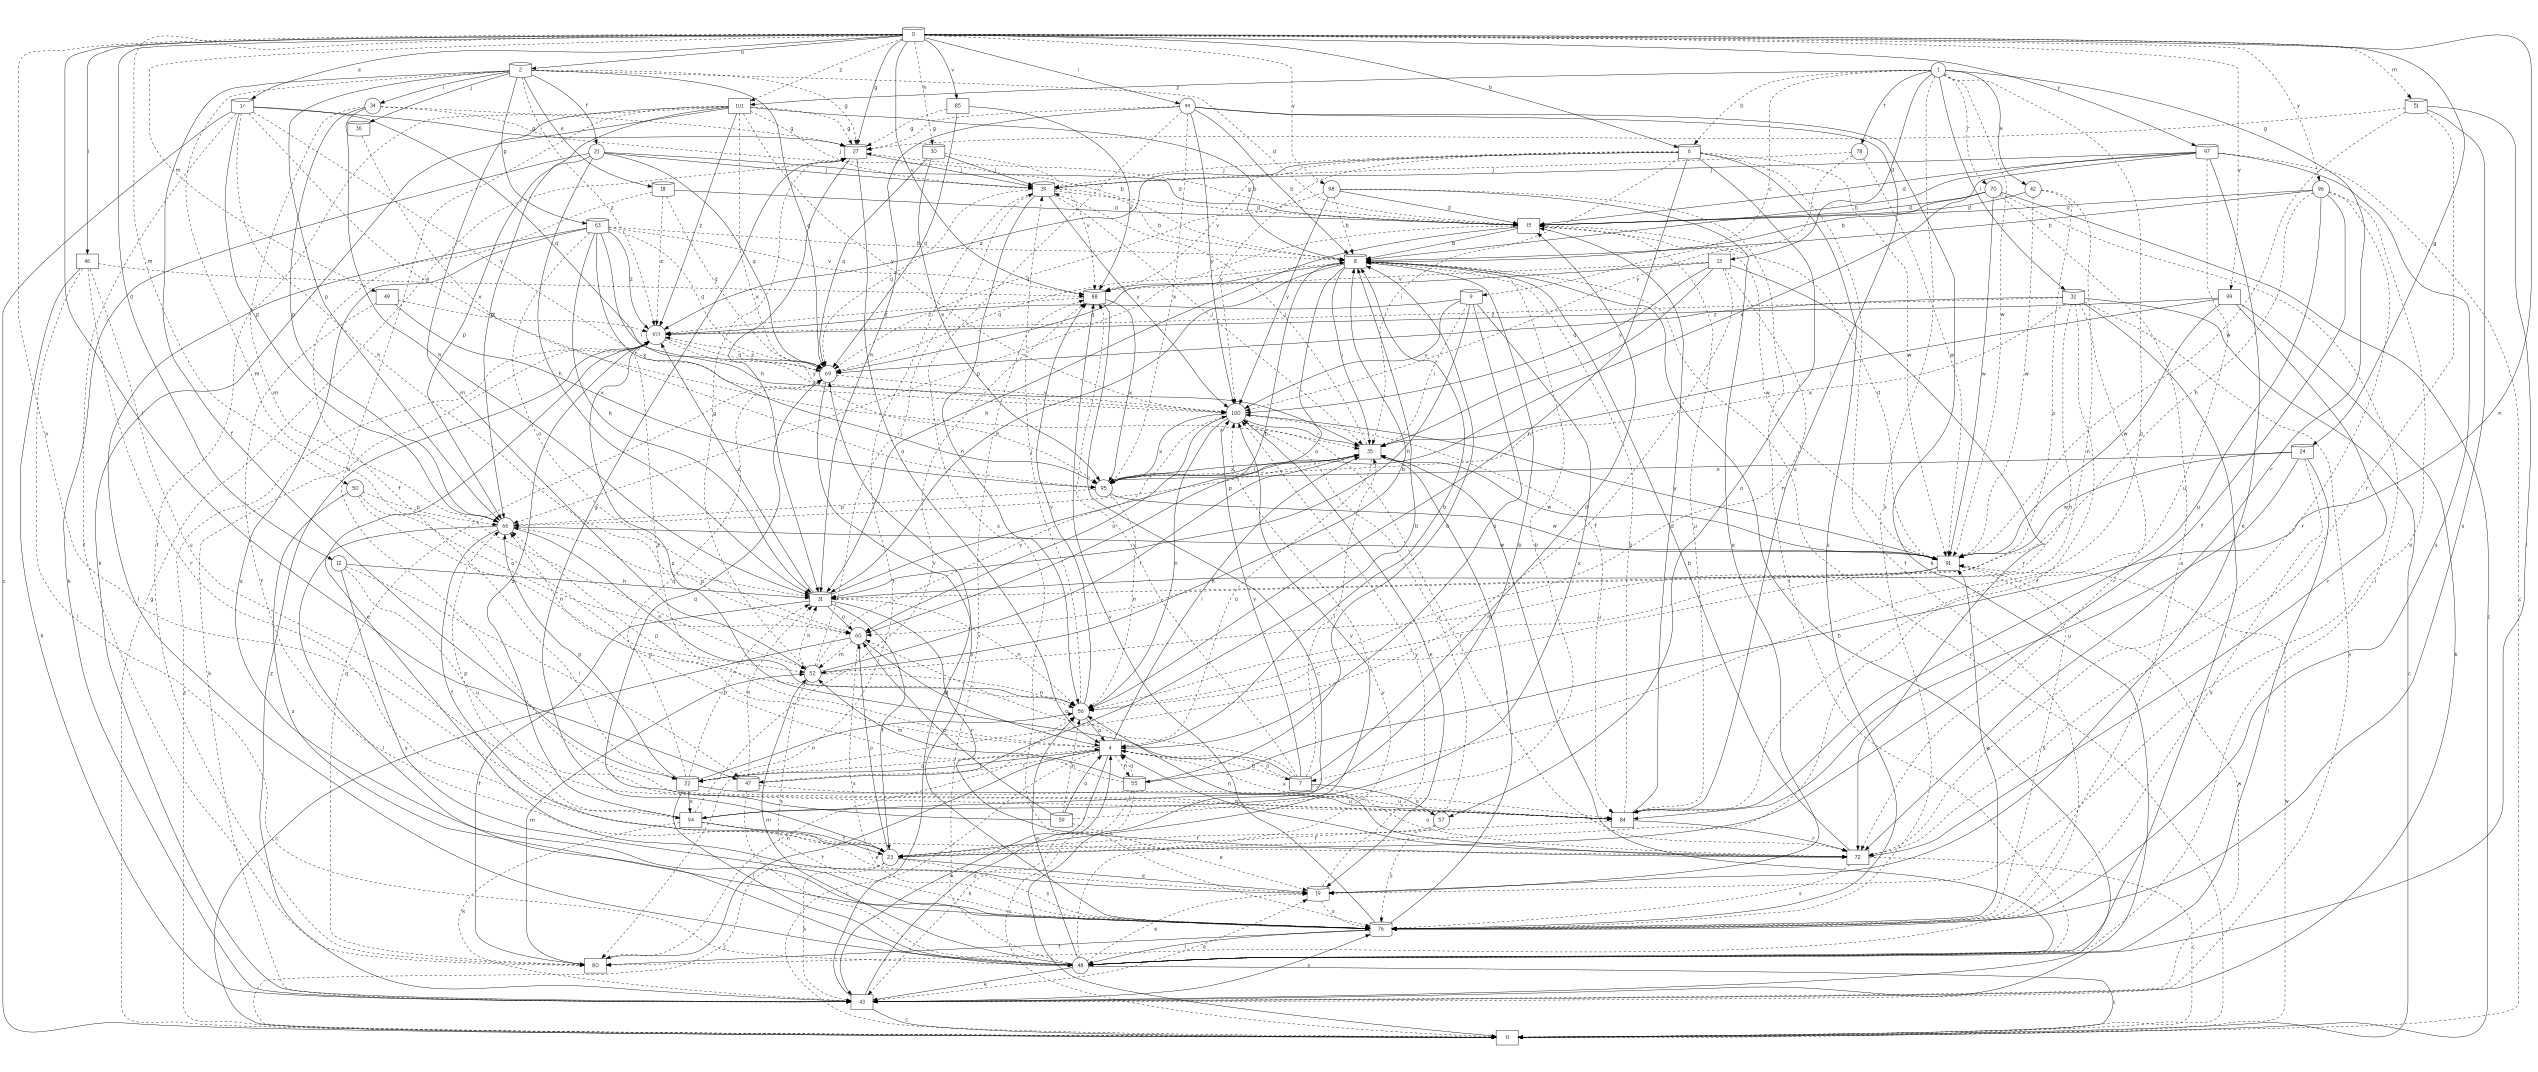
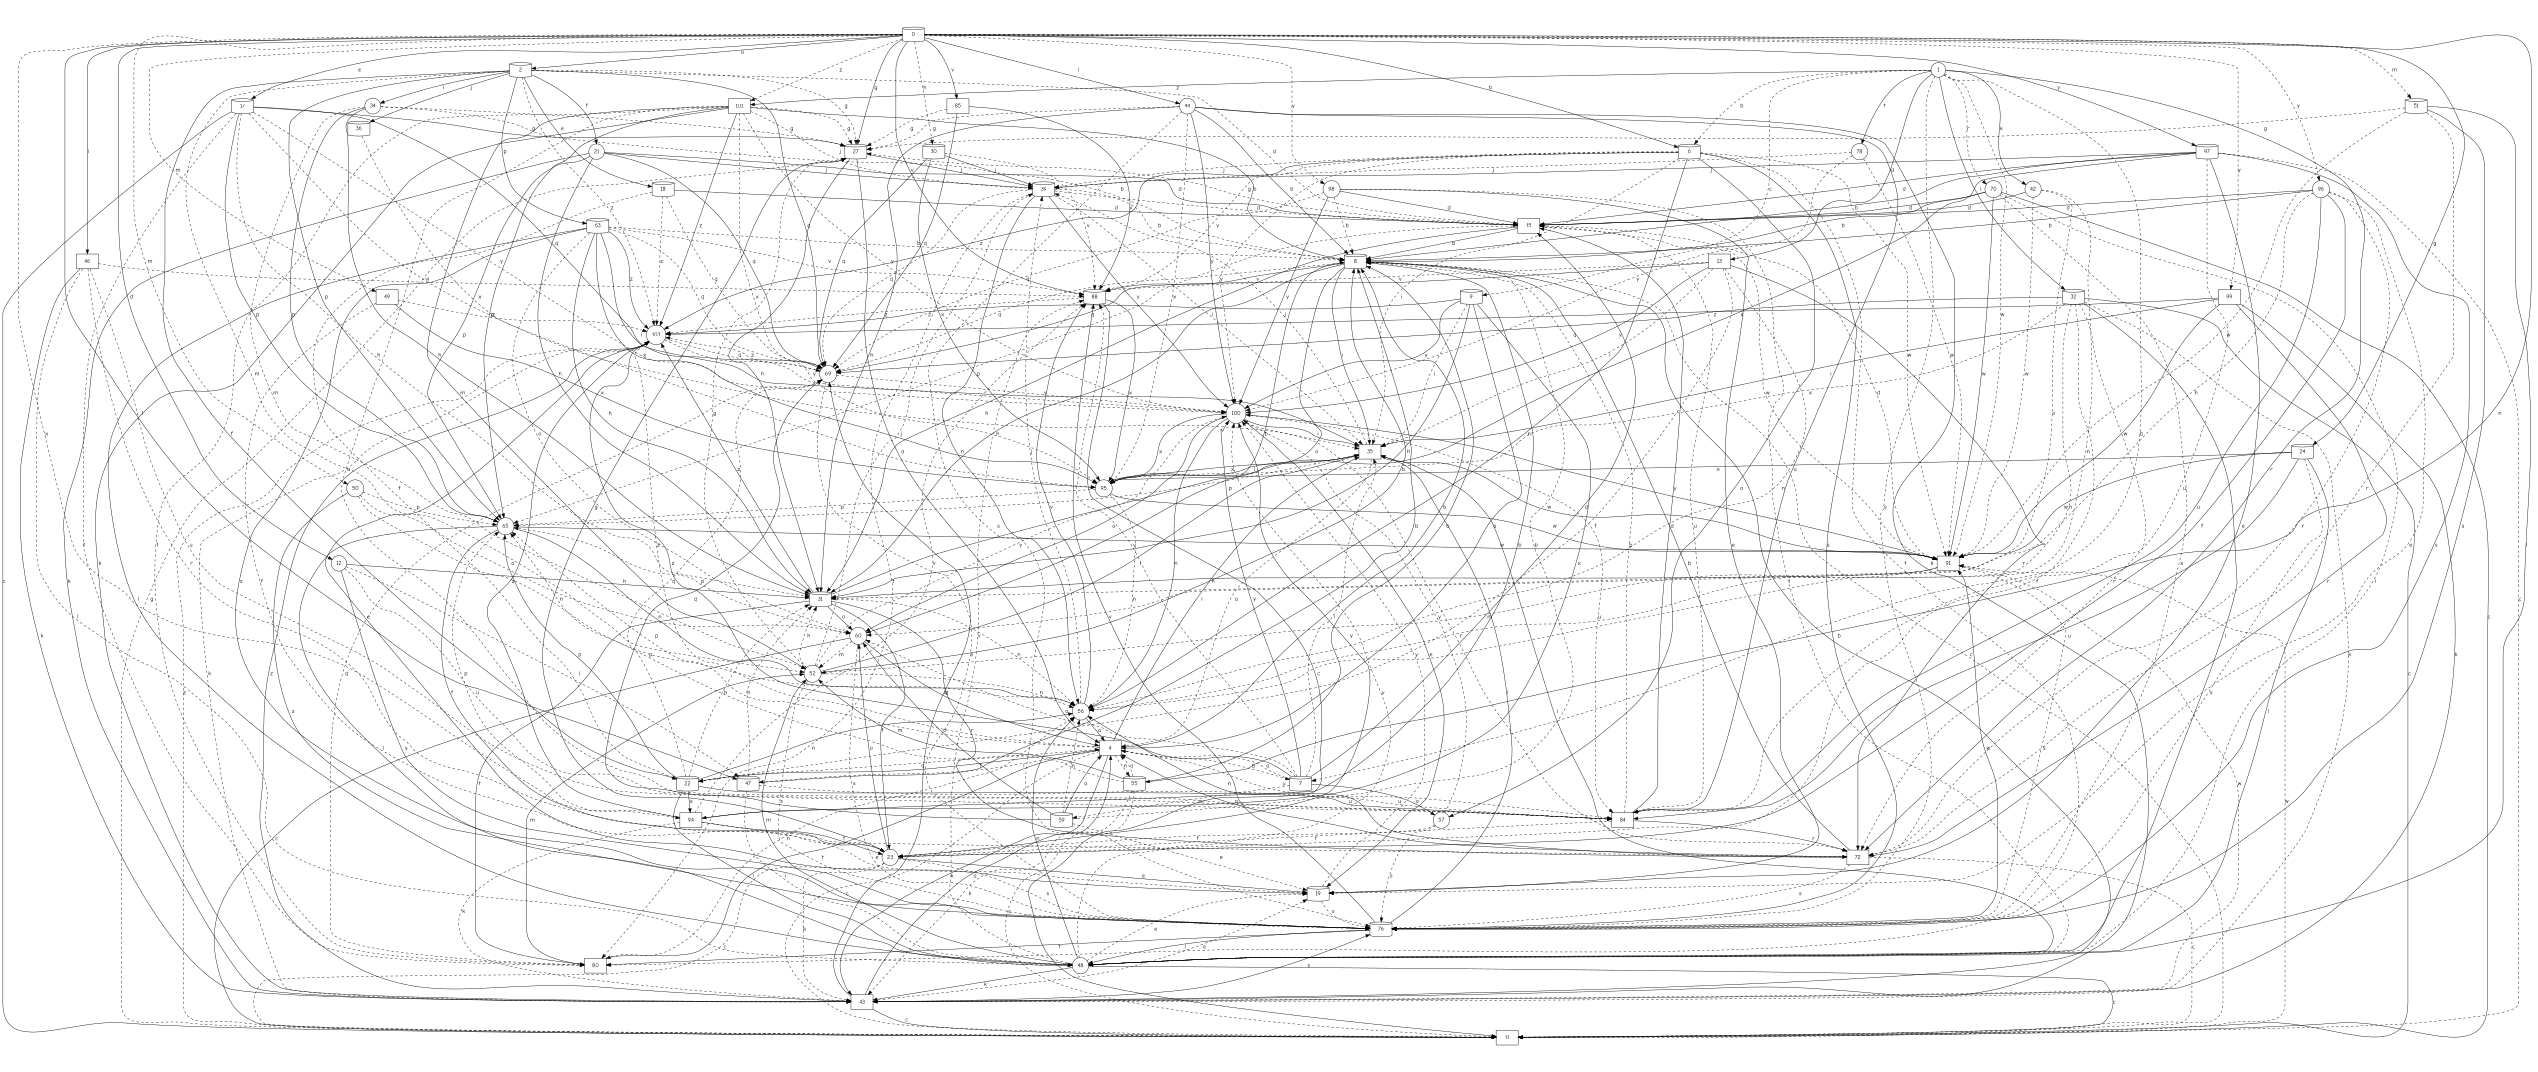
edge "32" -> "103": removed, label "z"
edge "13" -> "35": style solid -> dashed
node "66": label "66" -> "65"
edge "69" -> "76": style solid -> dashed
edge "7" -> "72": now "7" -> "59"
